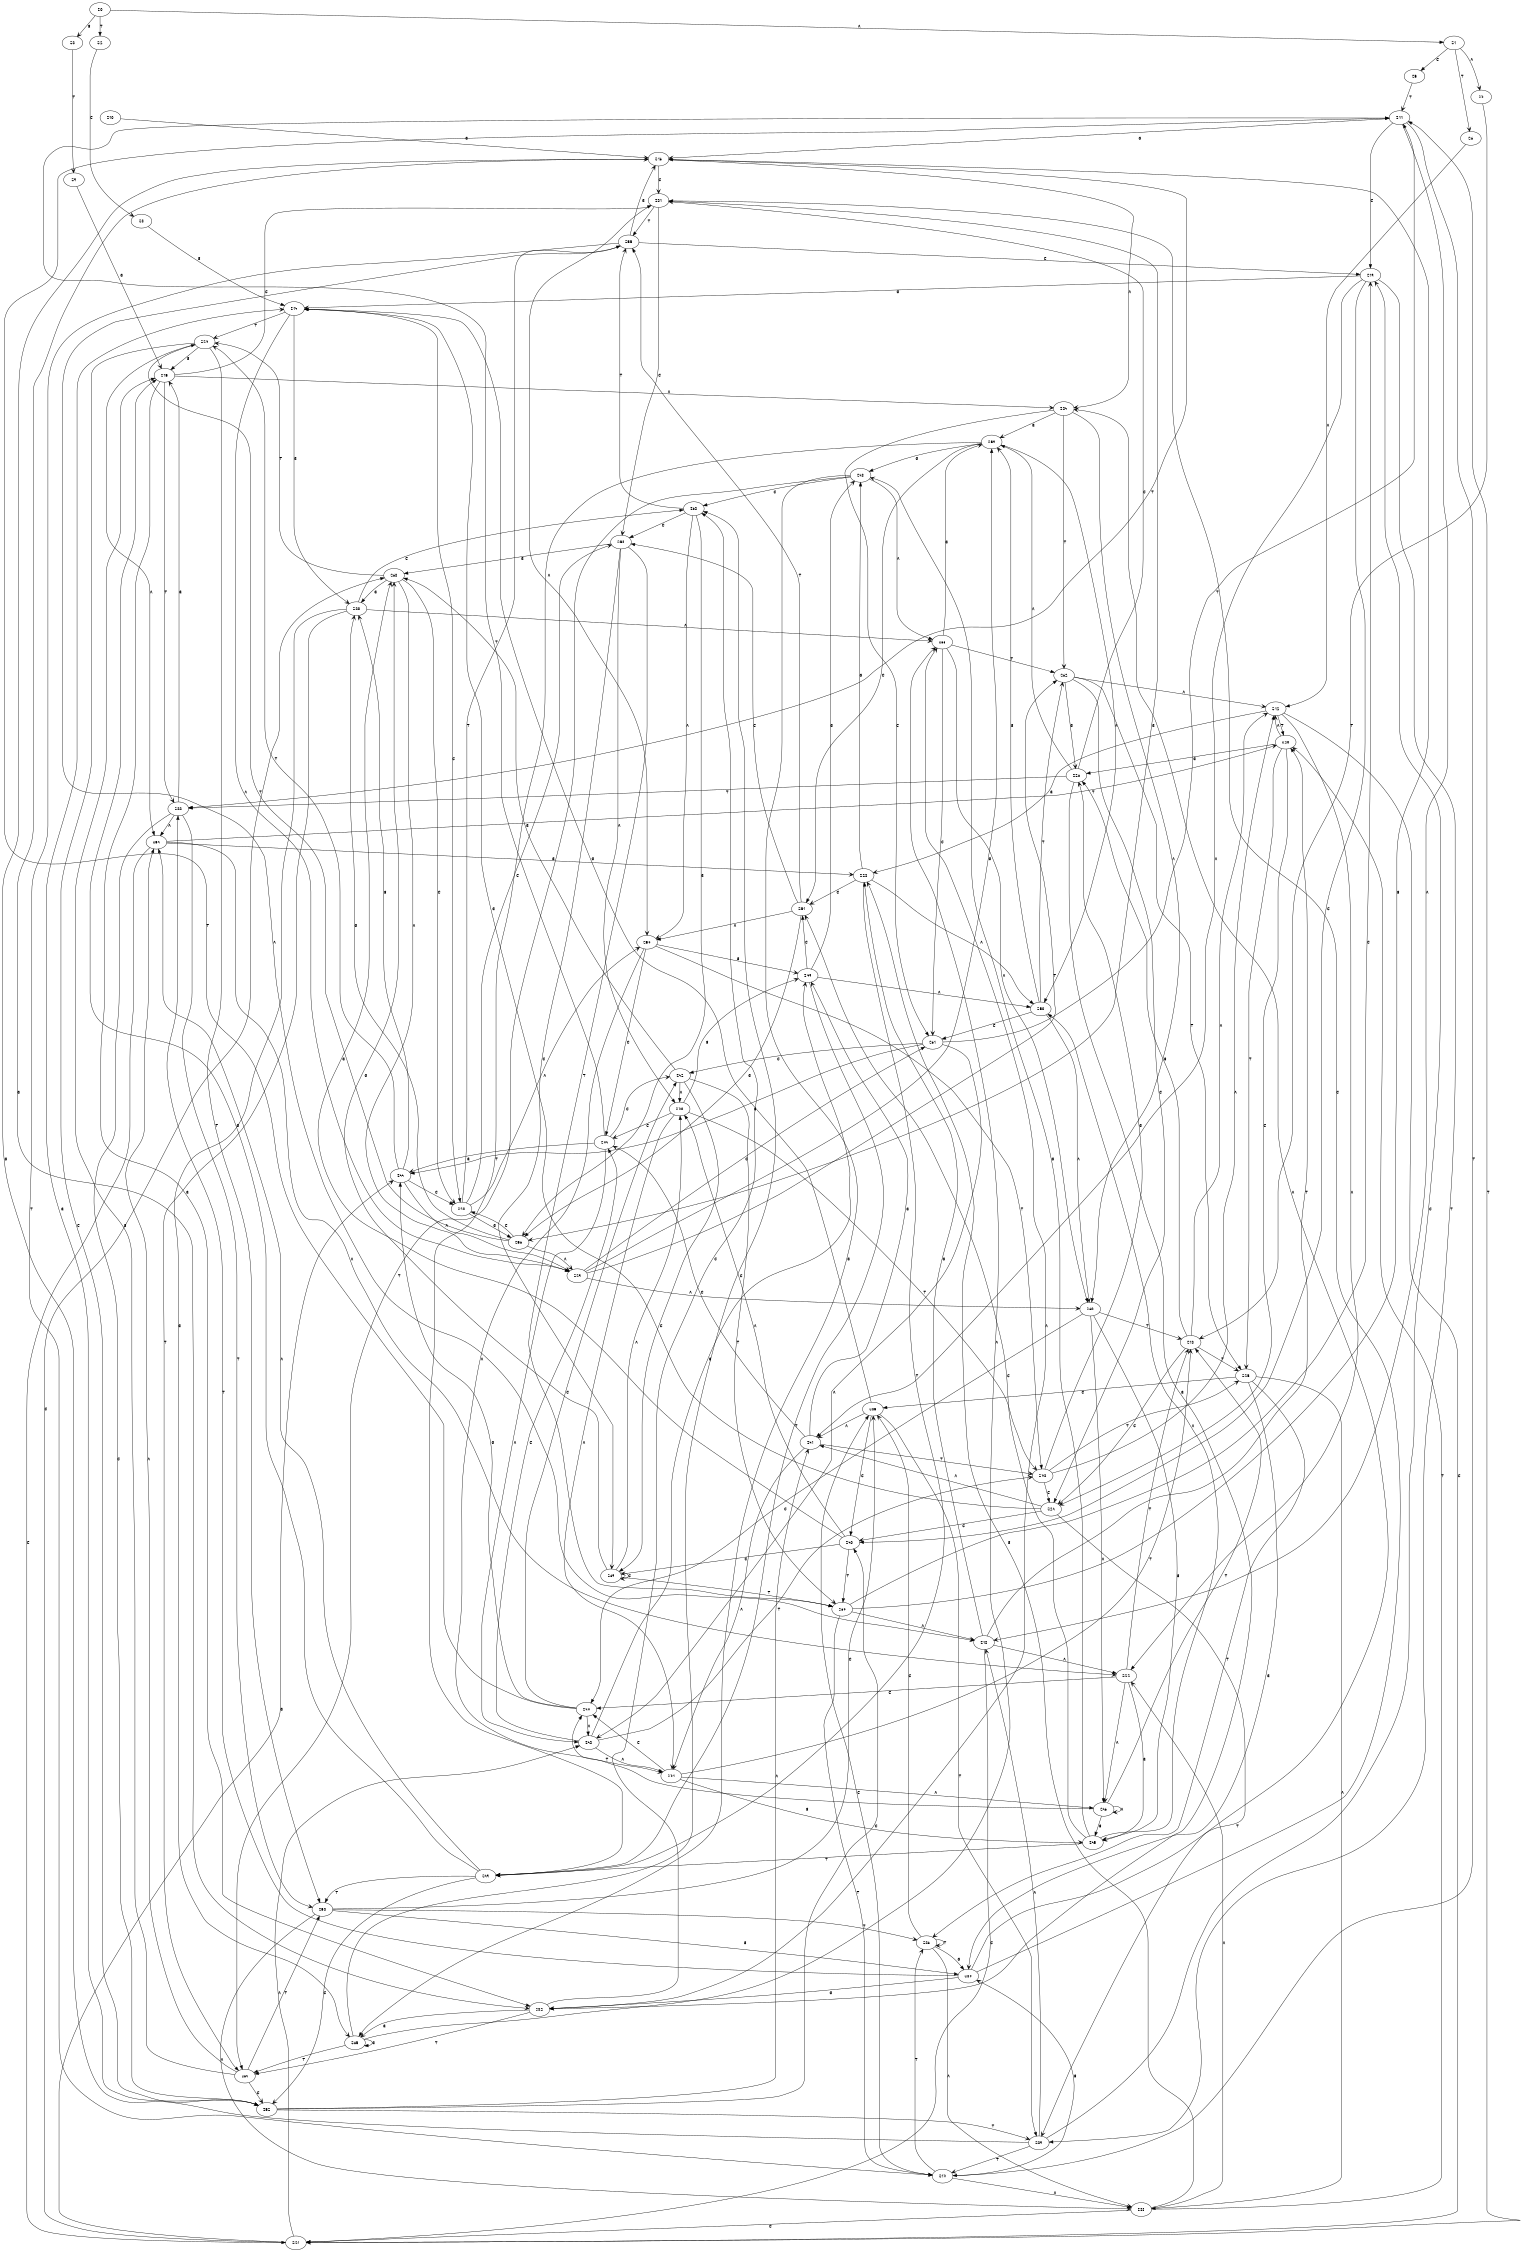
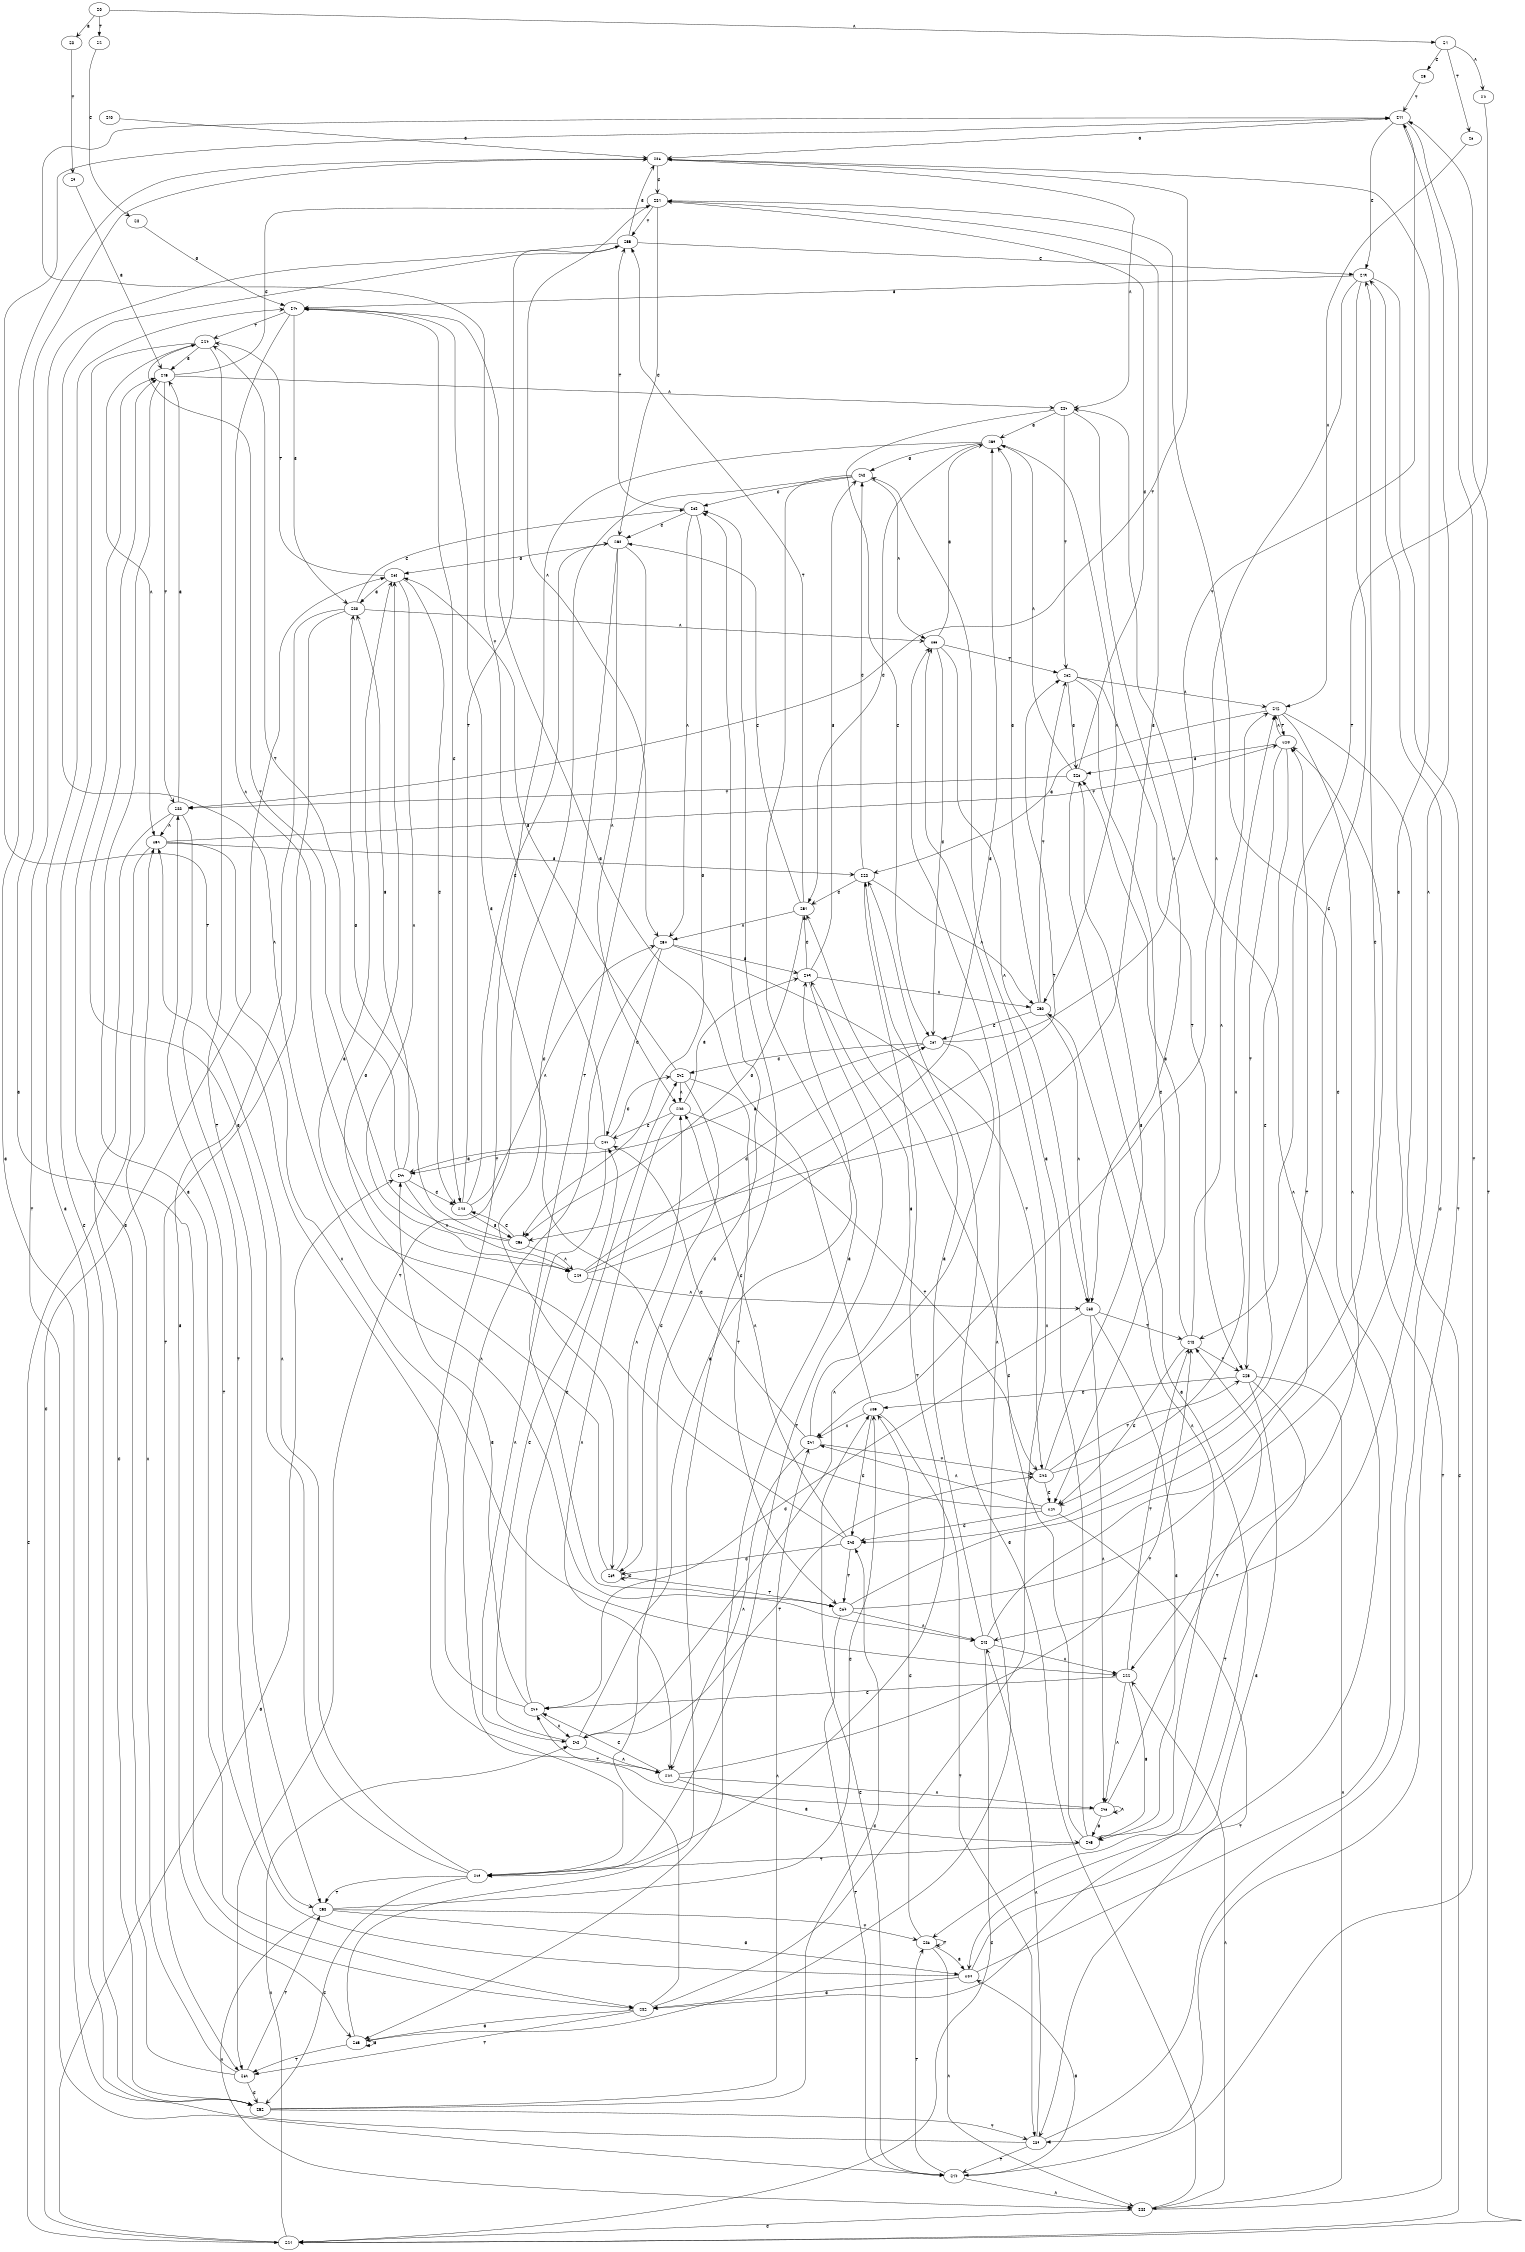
node "S16": label "S16" -> "S86"
edge "S23" -> "S48": label "G" -> "C"
node "S71": label "S71" -> "S72"
